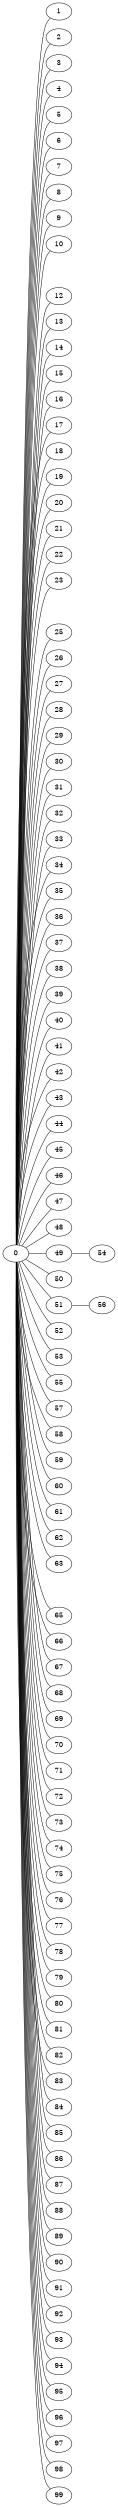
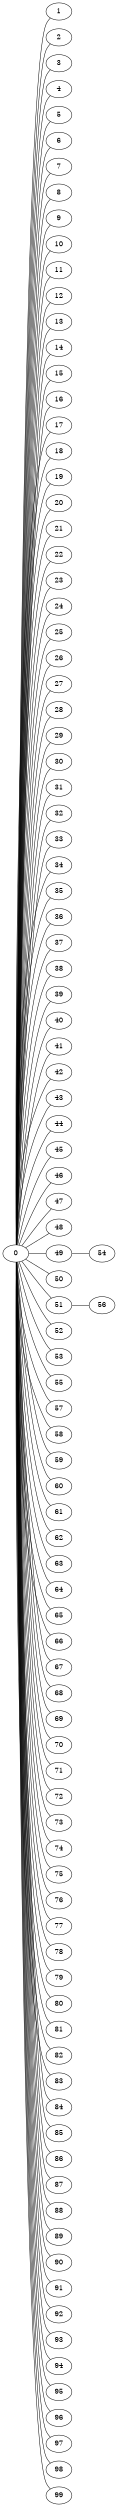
node "11": added
node "24": added
node "64": added
